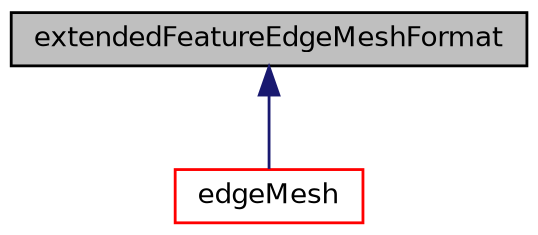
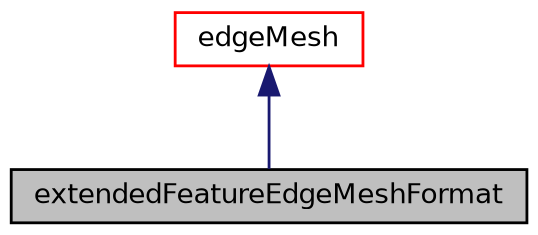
edge "edgeMesh" -> "extendedFeatureEdgeMeshFormat": reversed
